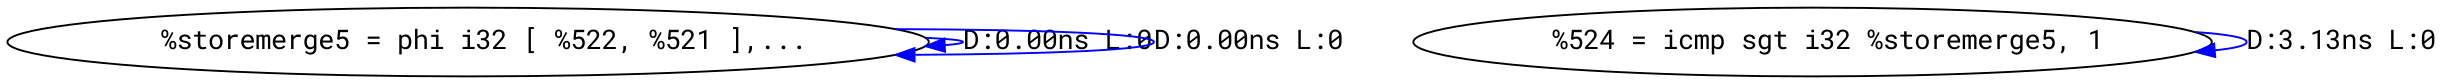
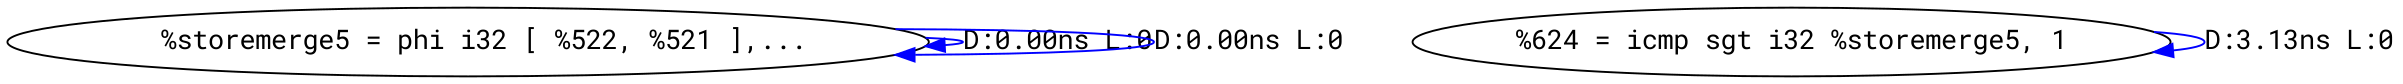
node "%524 = icmp sgt i32 %storemerge5, 1": label "%524 = icmp sgt i32 %storemerge5, 1" -> "%624 = icmp sgt i32 %storemerge5, 1"
